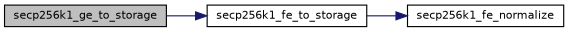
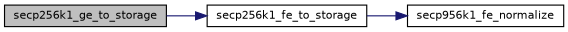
node "secp256k1_fe_normalize": label "secp256k1_fe_normalize" -> "secp956k1_fe_normalize"
